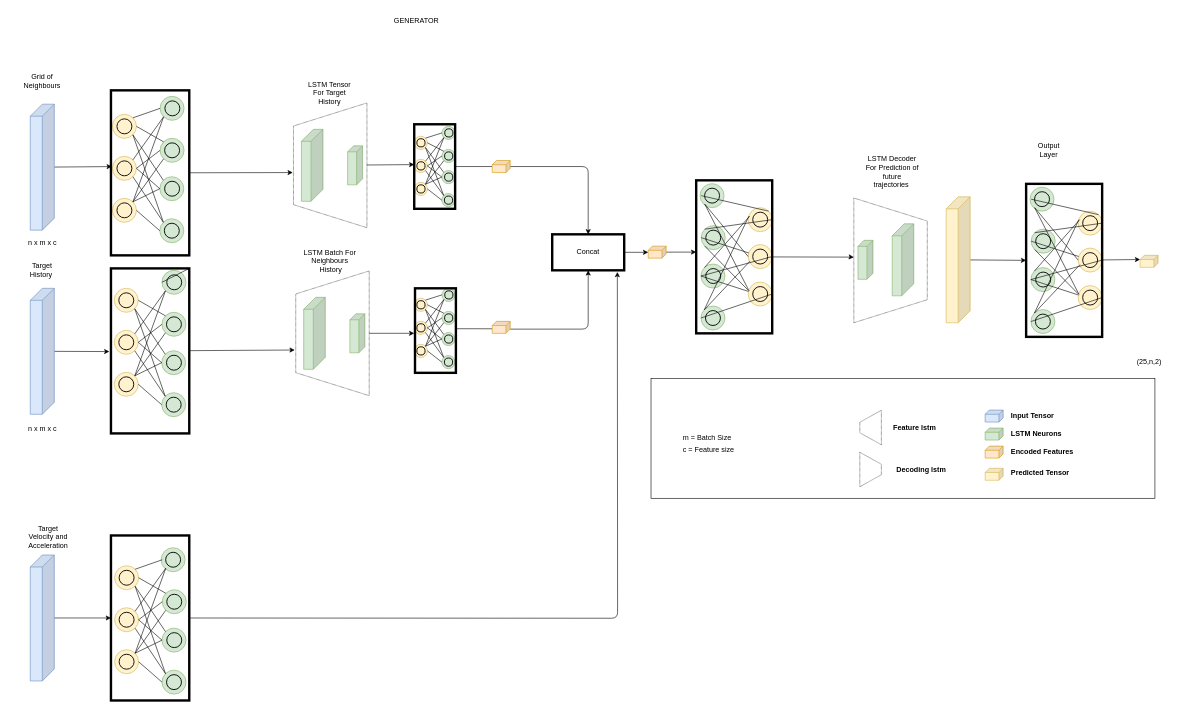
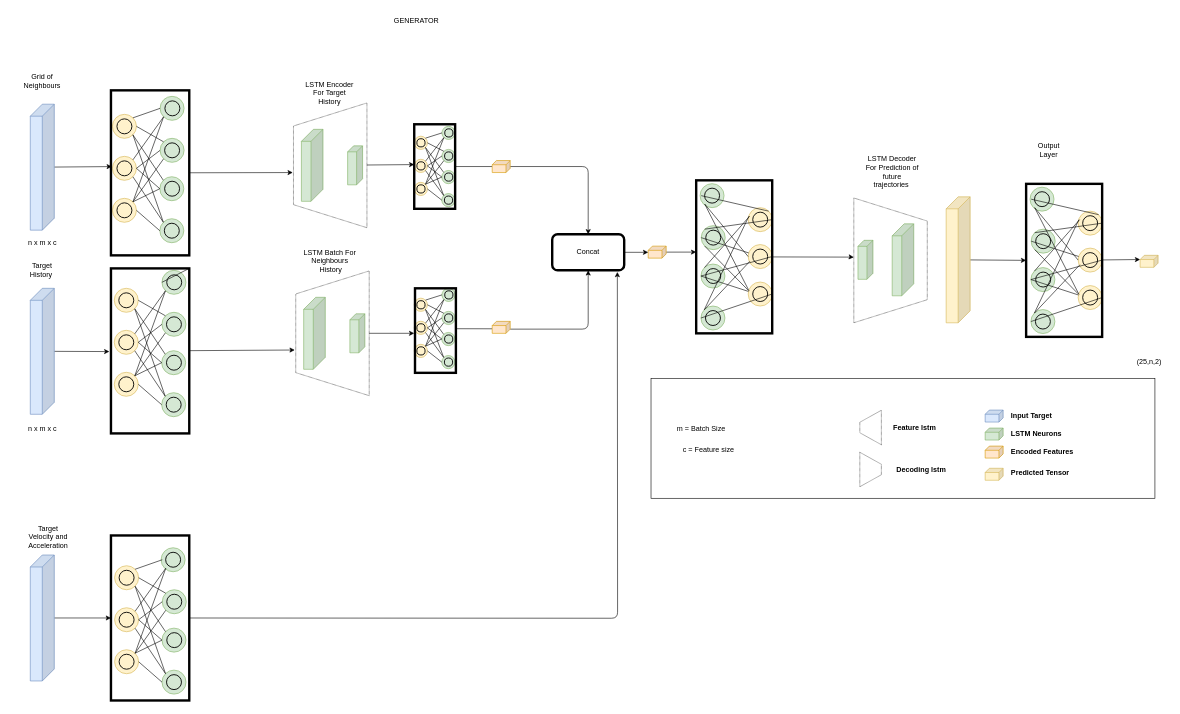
node "LSTM Tensor For Target History": label "LSTM Tensor For Target History" -> "LSTM Encoder For Target History"
node "Concat": shape rectangle -> rounded rectangle
node "Input Tensor": label "Input Tensor" -> "Input Target"
node "m = Batch Size": moved (724, 438) -> (718, 429)
